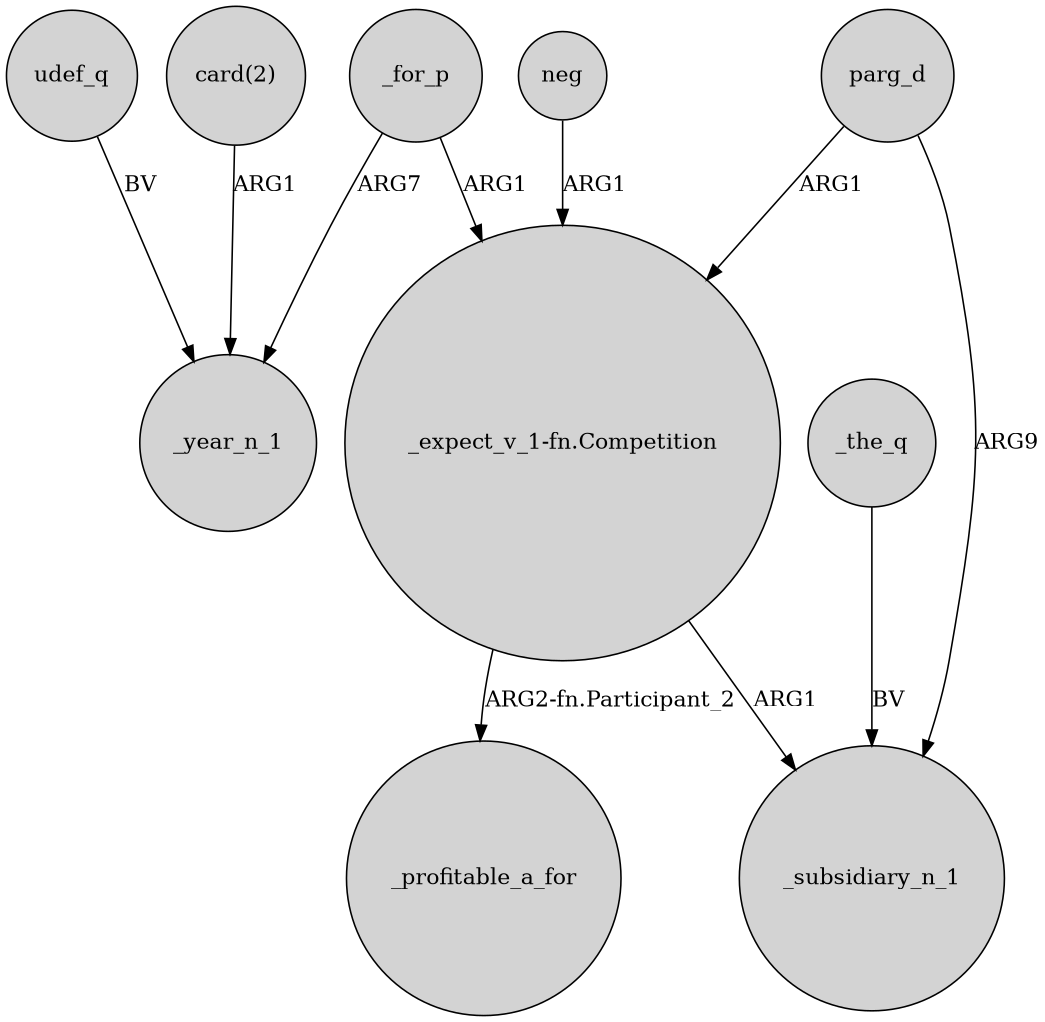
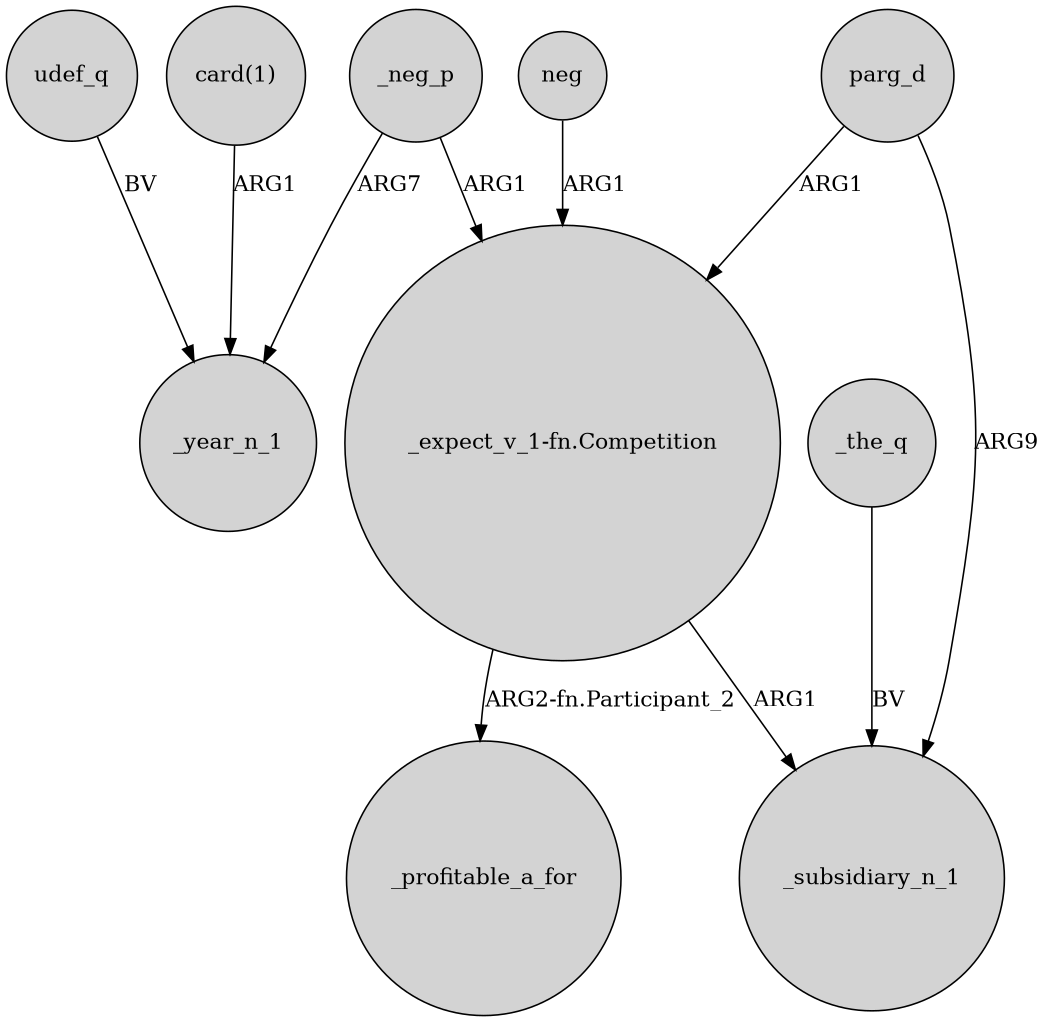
node "card(2)": label "card(2)" -> "card(1)"
node "_for_p": label "_for_p" -> "_neg_p"
